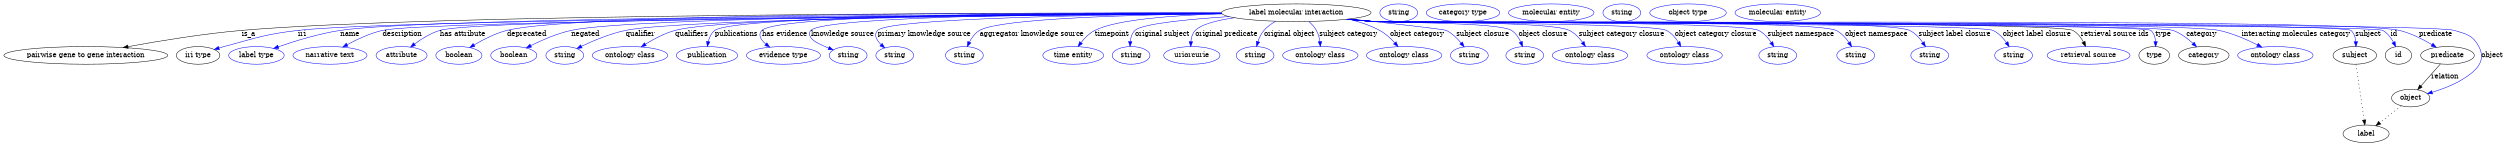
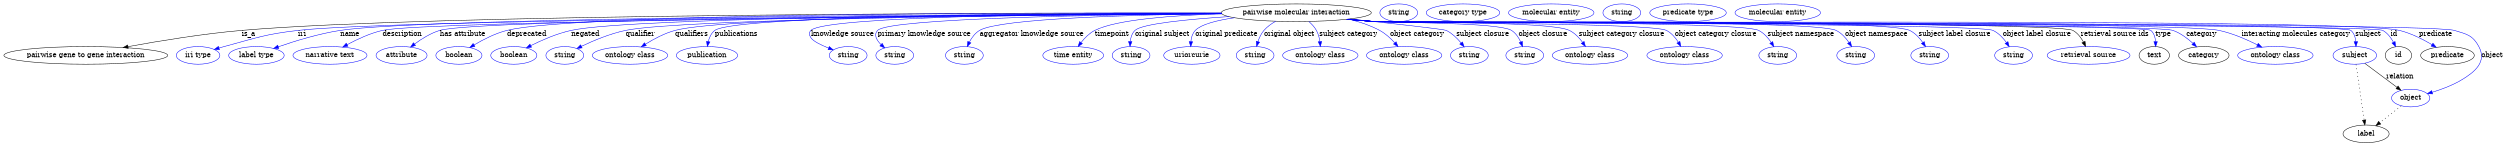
node "label molecular interaction": label "label molecular interaction" -> "pairwise molecular interaction"
node "object type": label "object type" -> "predicate type"
node "iri type": color black -> blue
node "evidence type": removed
node "type": label "type" -> "text"
node "subject": color black -> blue
edge "predicate" -> "object": now "subject" -> "object"
node "object": color black -> blue
